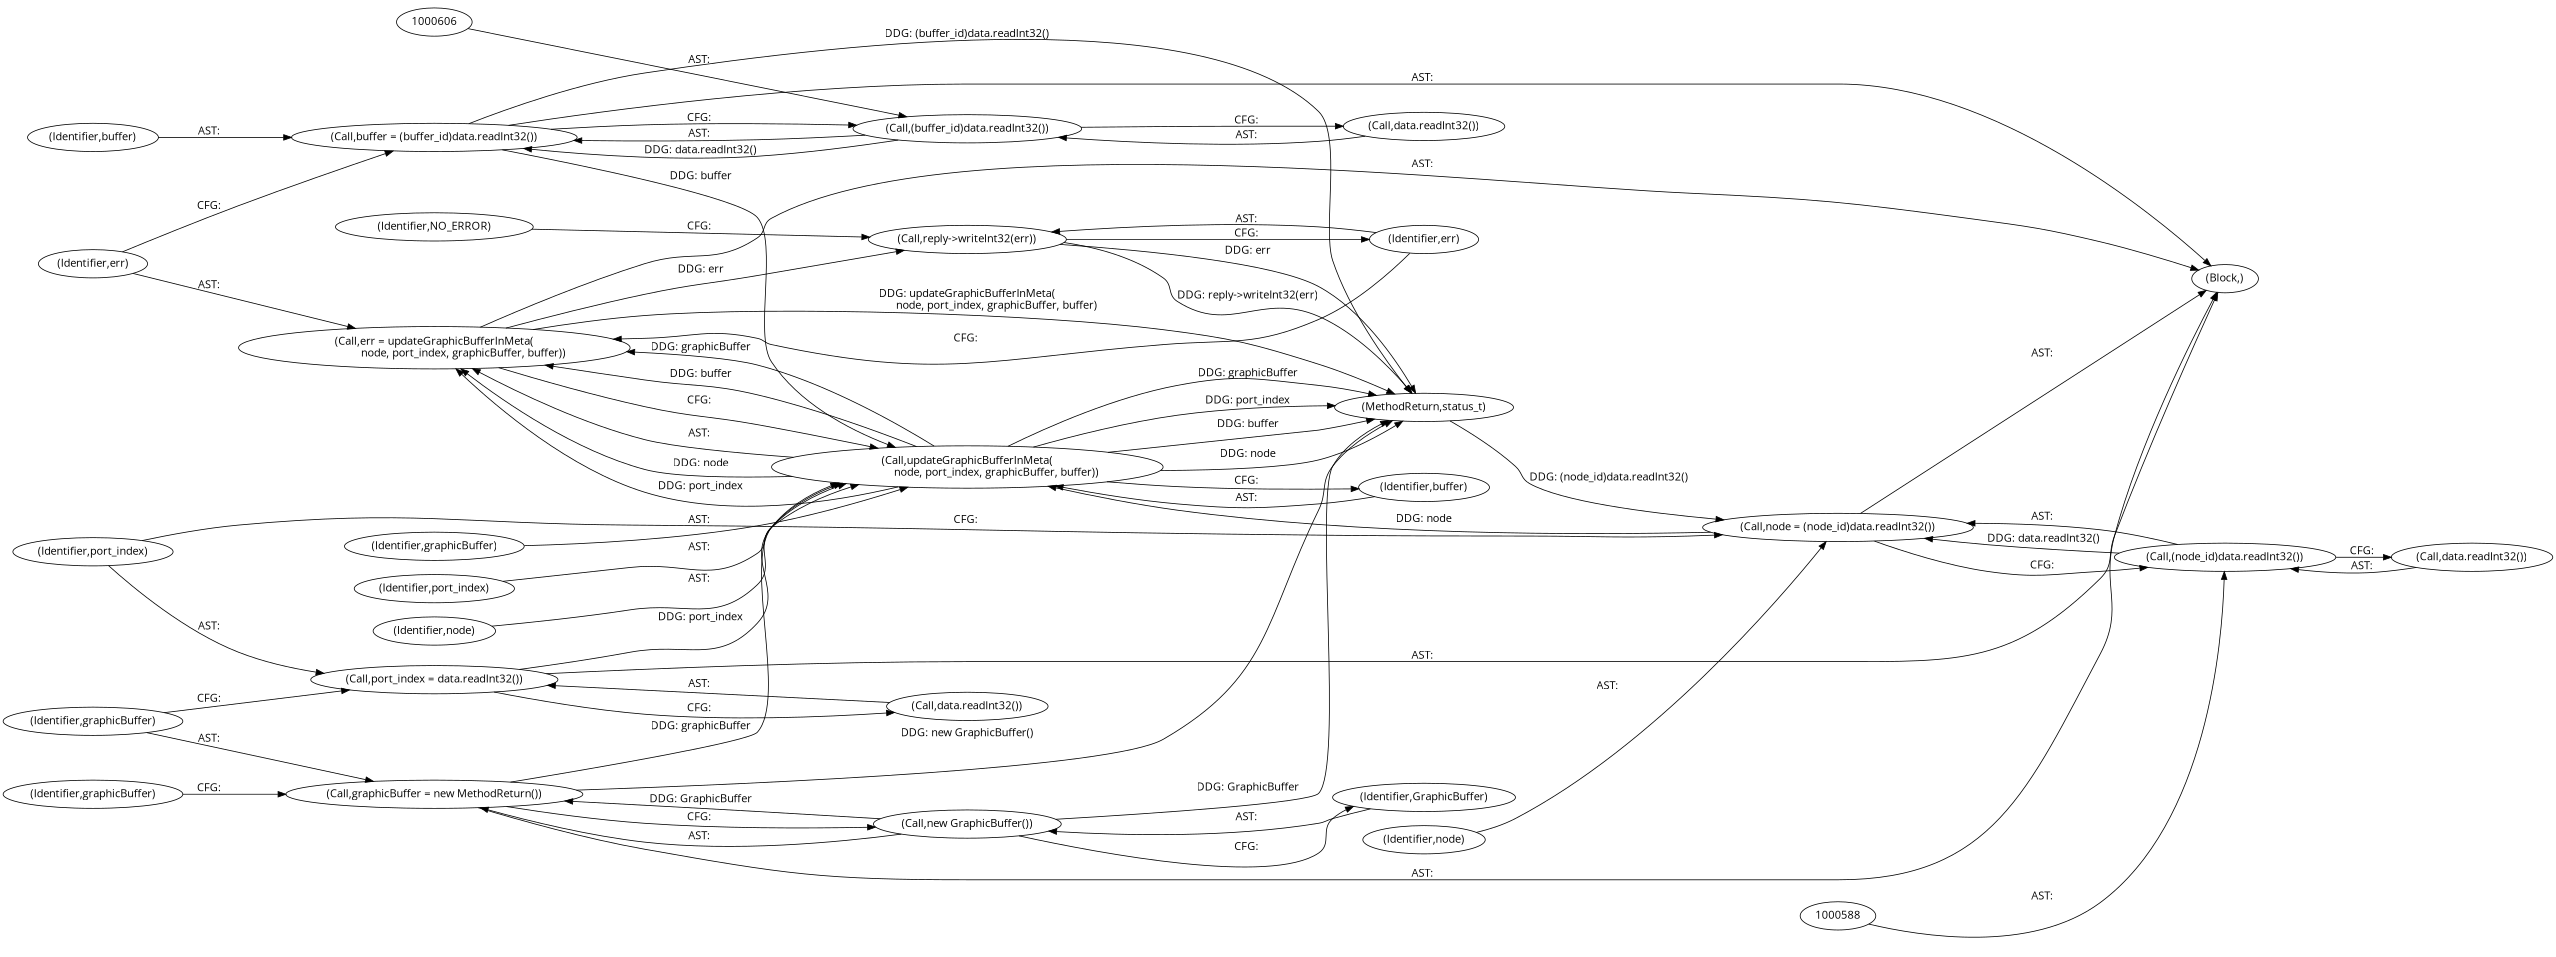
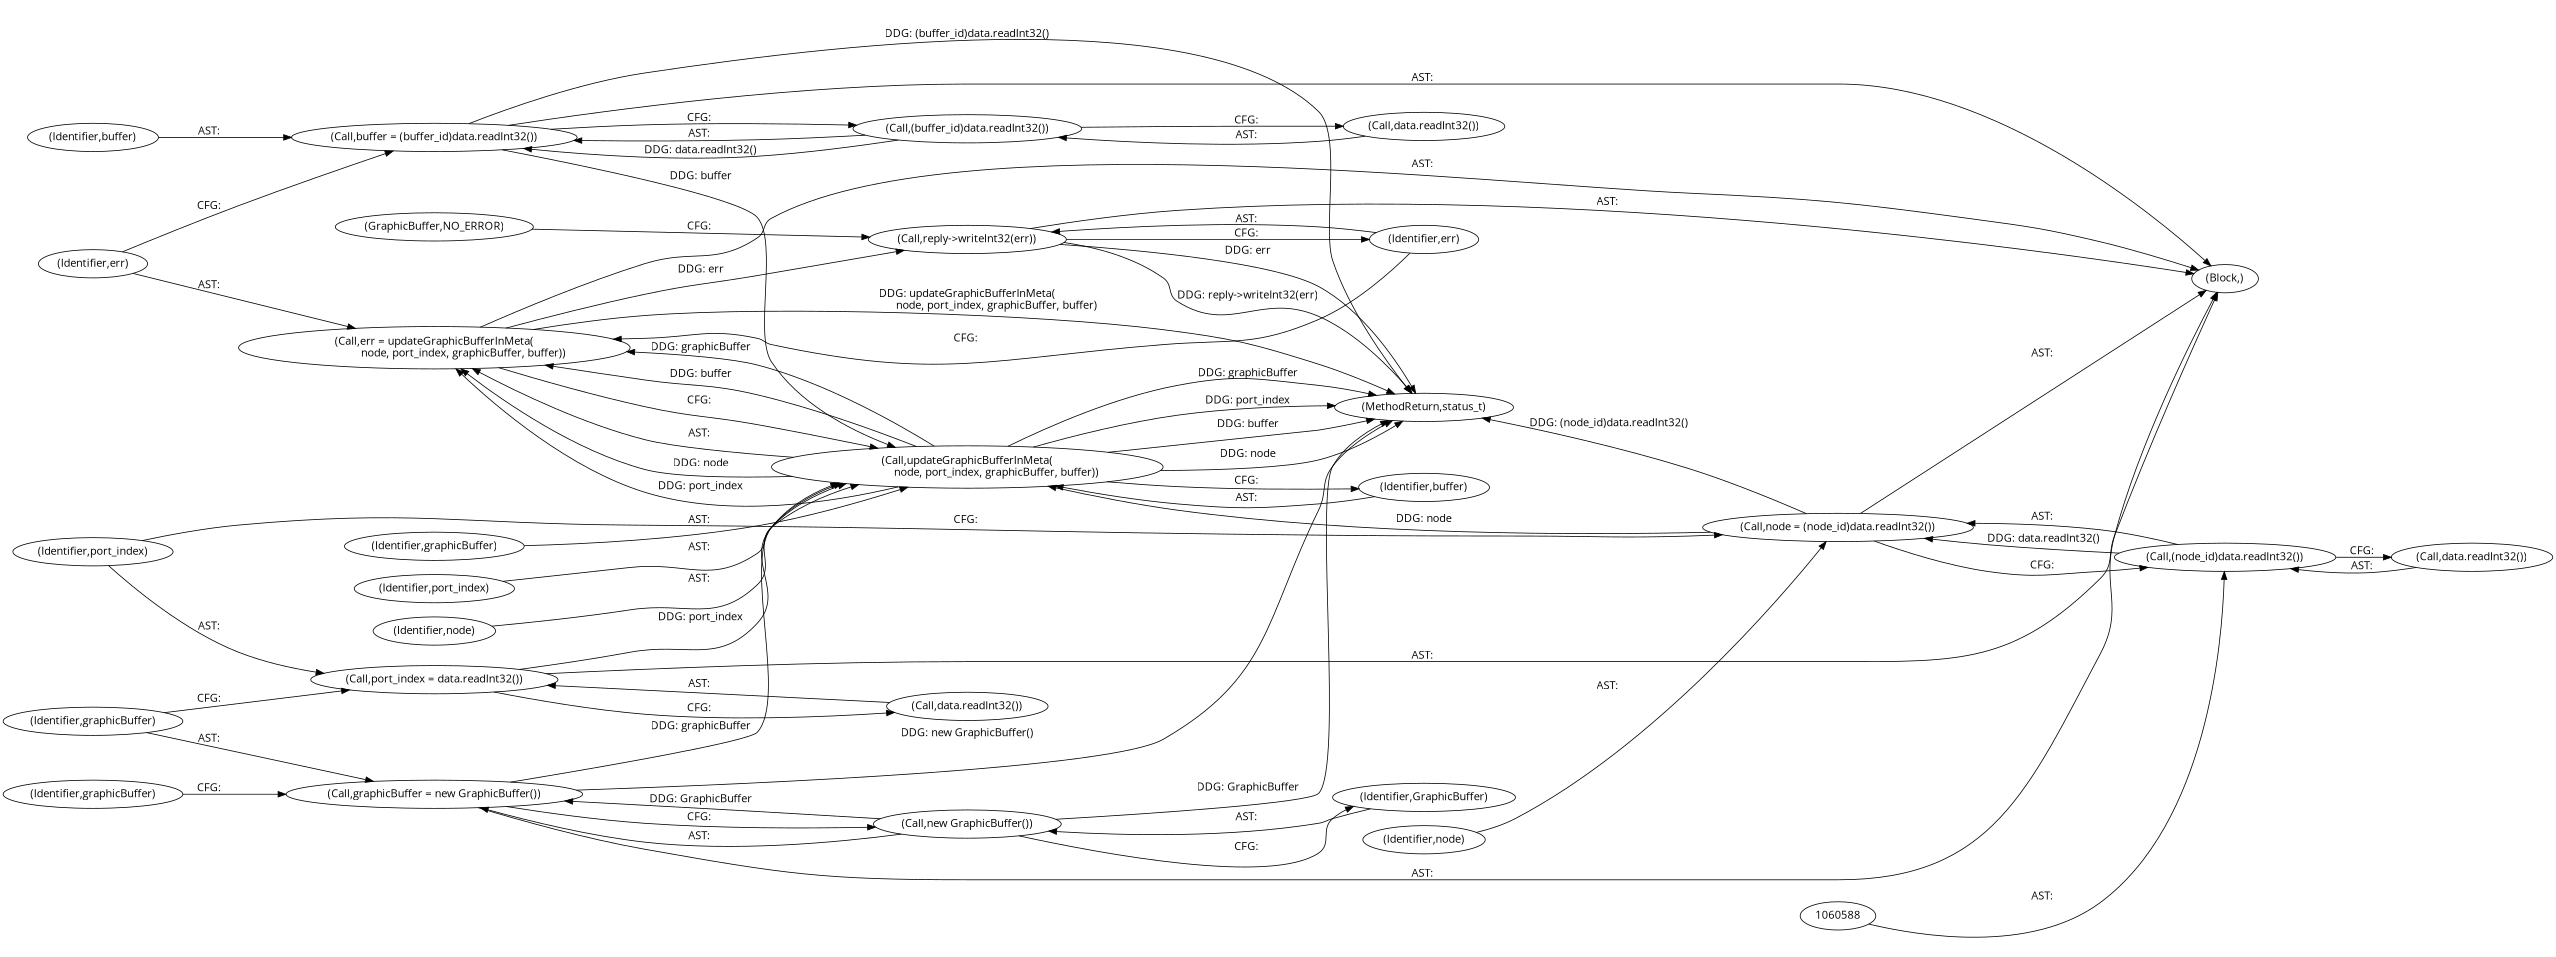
node "1000606": removed
edge "(Call,reply->writeInt32(err))" -> "(Block,)": added, label "AST:"
node "(Identifier,NO_ERROR)": label "(Identifier,NO_ERROR)" -> "(GraphicBuffer,NO_ERROR)"
edge "(MethodReturn,status_t)" -> "(Call,node = (node_id)data.readInt32())": reversed
node "(Call,graphicBuffer = new MethodReturn())": label "(Call,graphicBuffer = new MethodReturn())" -> "(Call,graphicBuffer = new GraphicBuffer())"
node "1000588": label "1000588" -> "1060588"
